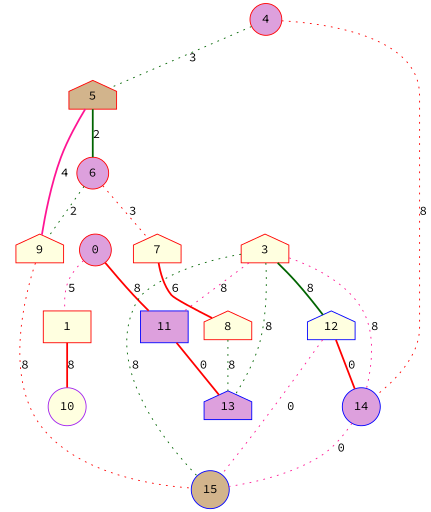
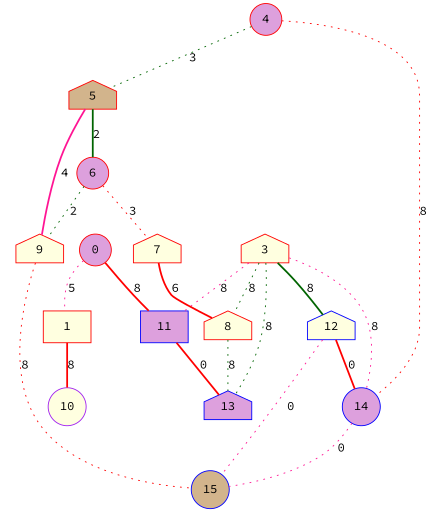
edge "3" -- "15": now "3" -- "8"
